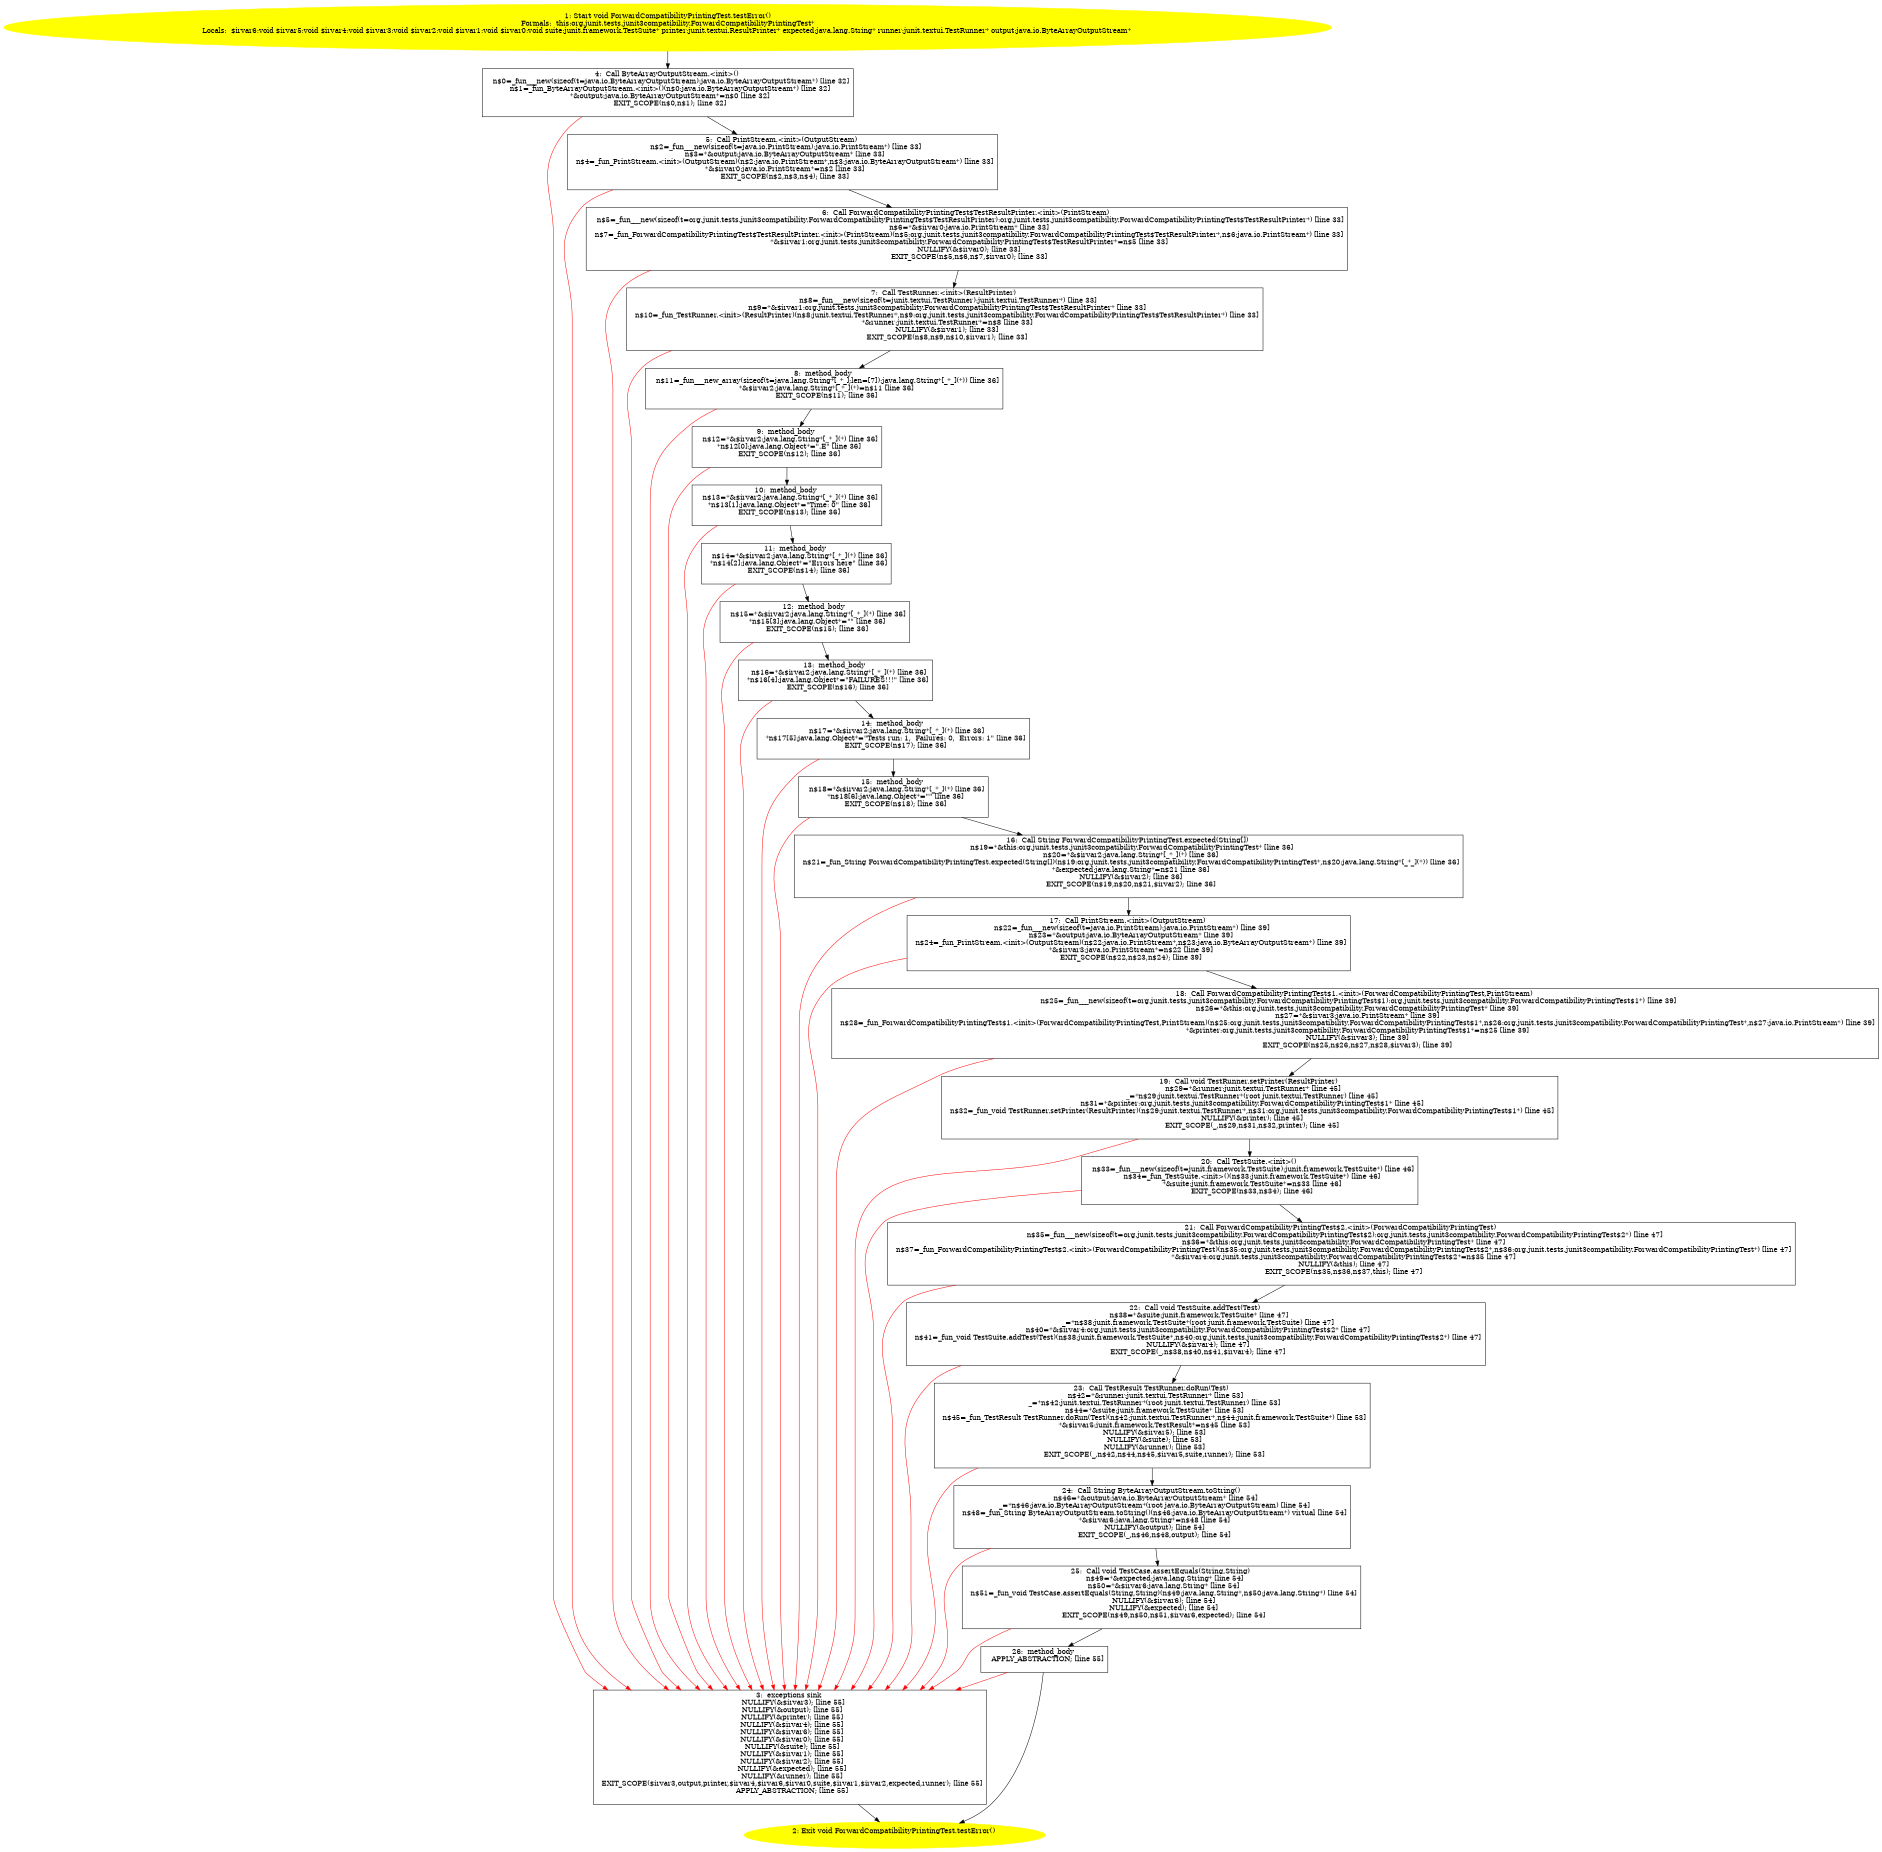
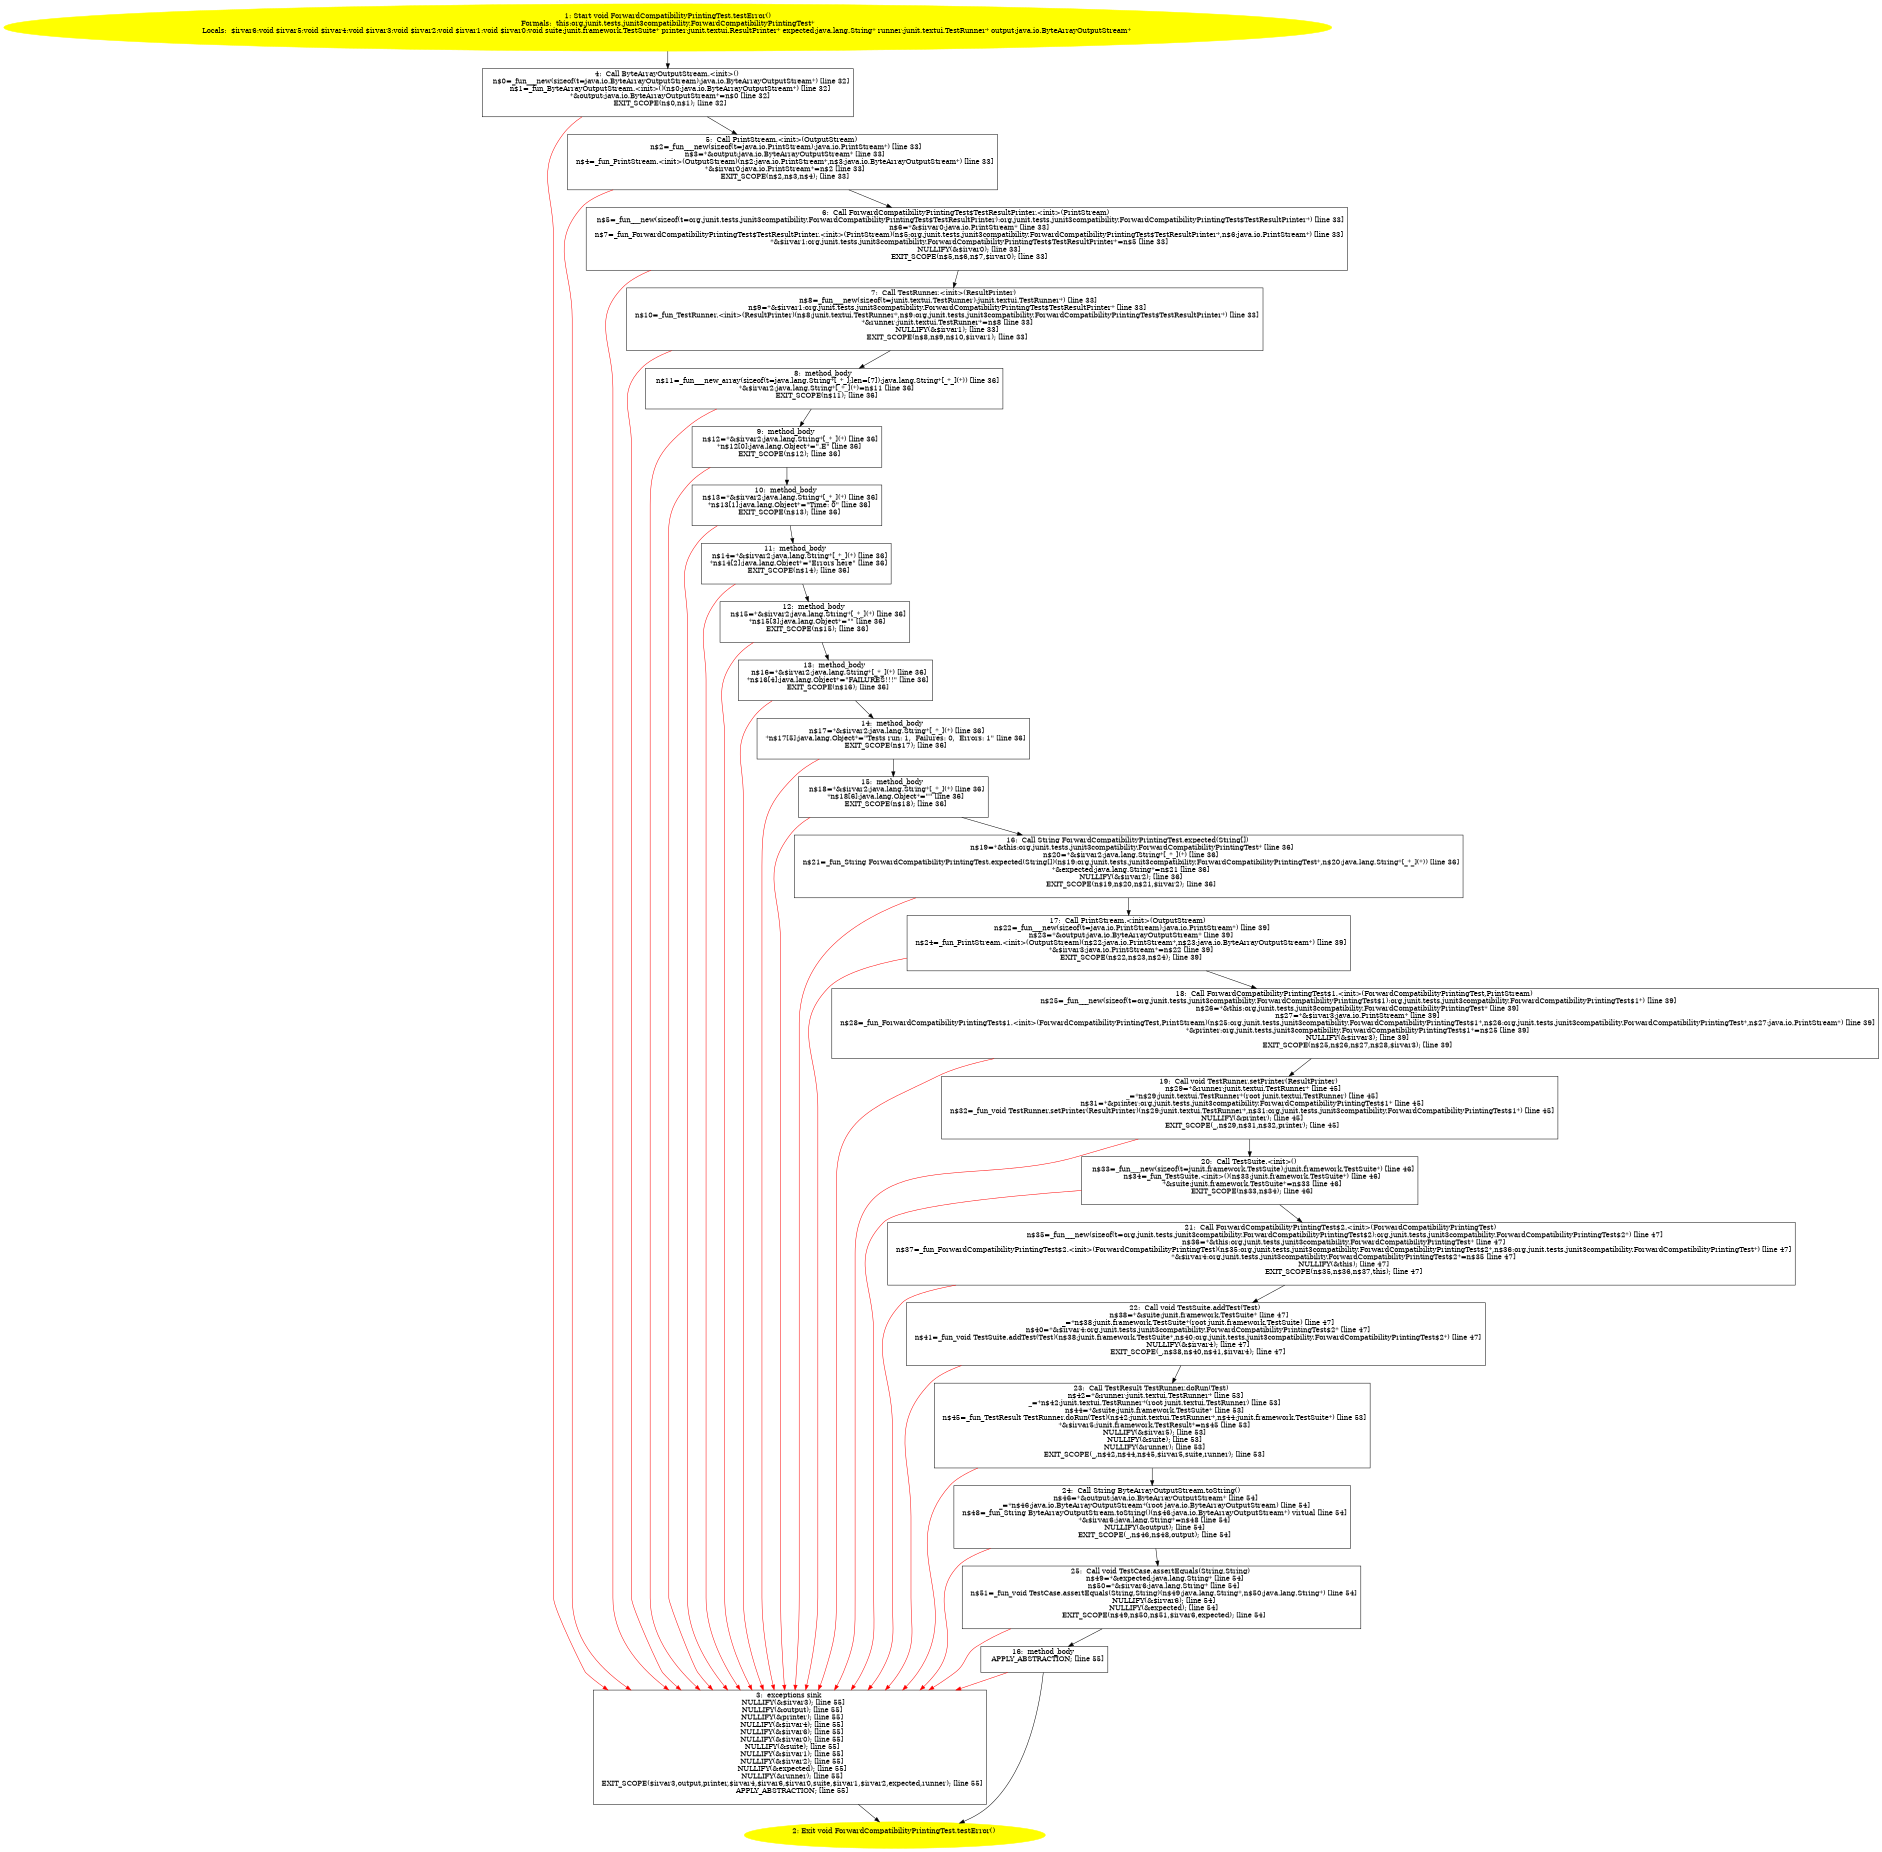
node "26:  method_body APPLY_ABSTRACTION; [line 55]": label "26:  method_body APPLY_ABSTRACTION; [line 55]" -> "16:  method_body APPLY_ABSTRACTION; [line 55]"
